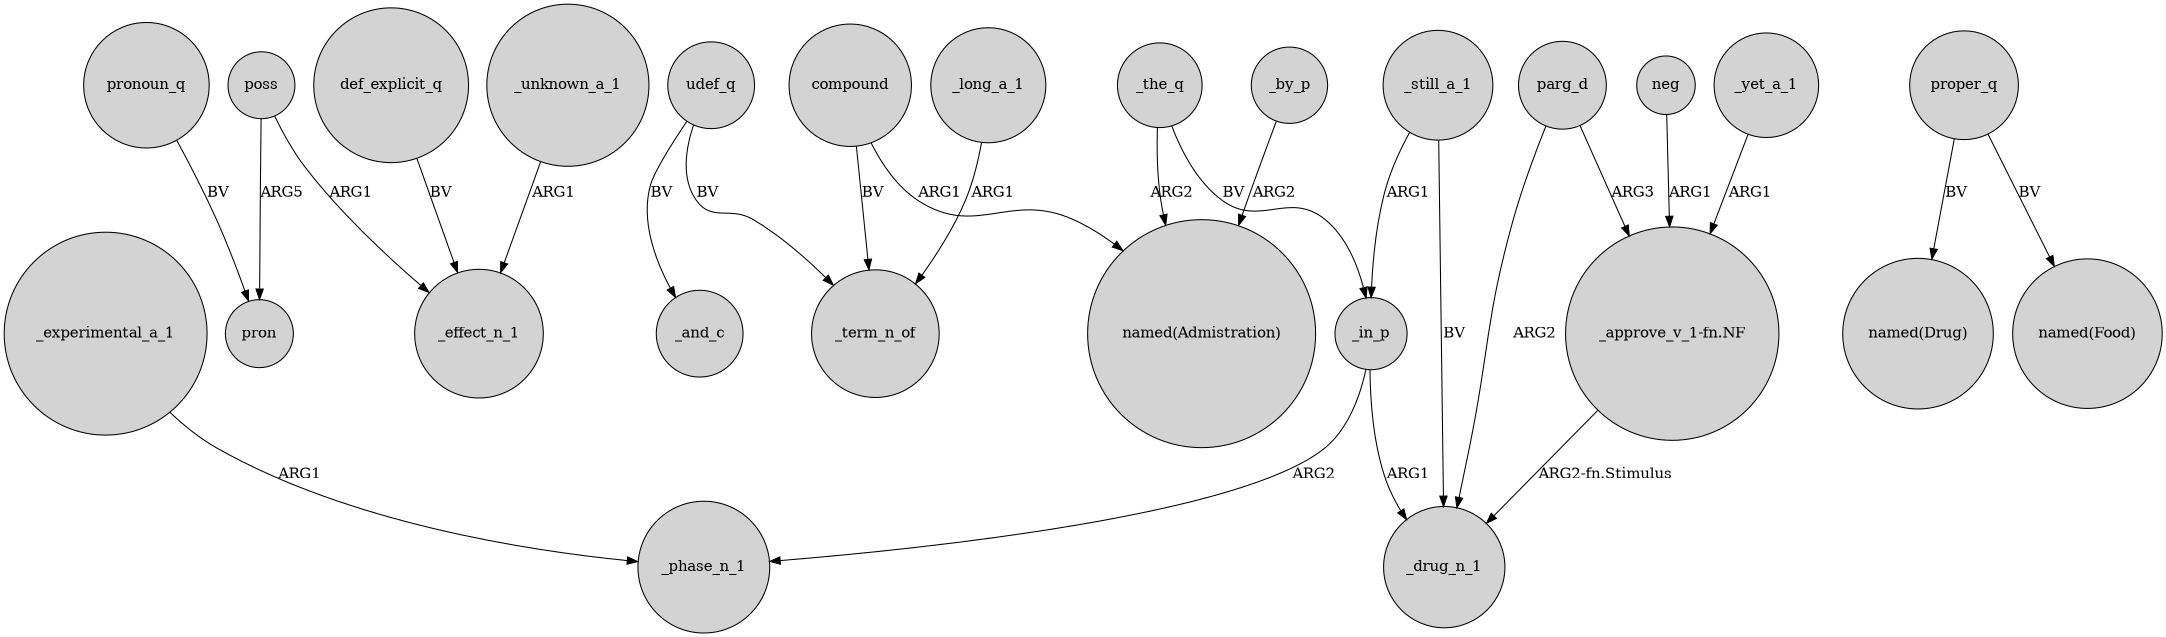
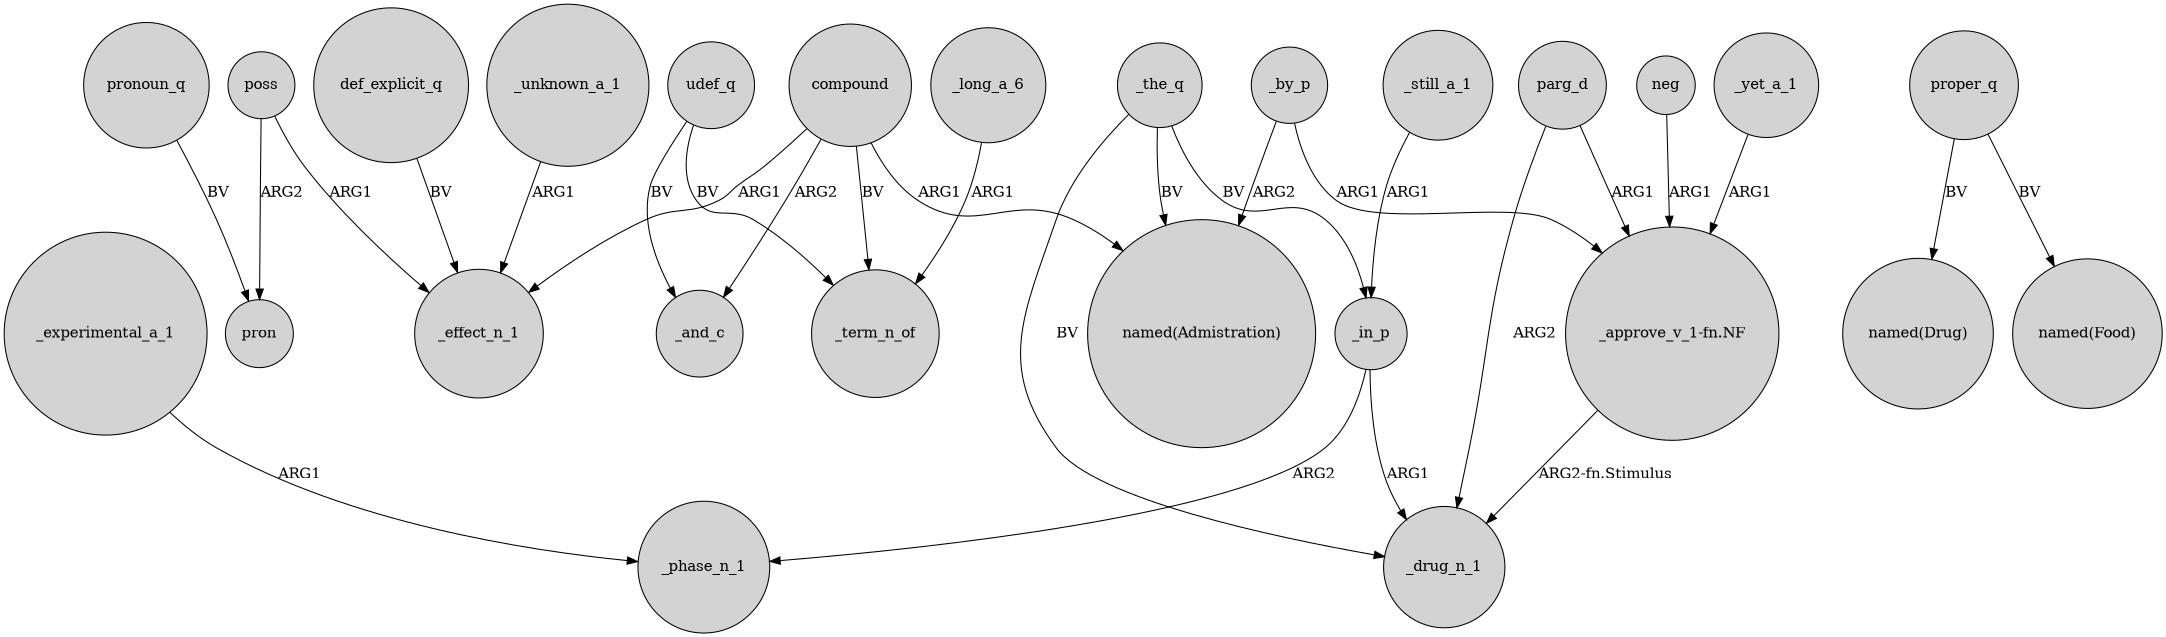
node "_long_a_1": label "_long_a_1" -> "_long_a_6"
edge "poss" -> "pron": label "ARG5" -> "ARG2"
edge "_the_q" -> "named(Admistration)": label "ARG2" -> "BV"
edge "parg_d" -> "_approve_v_1-fn.NF": label "ARG3" -> "ARG1"
edge "compound" -> "_effect_n_1": added, label "ARG1"
edge "_by_p" -> "_approve_v_1-fn.NF": added, label "ARG1"
edge "compound" -> "_and_c": added, label "ARG2"
edge "_still_a_1" -> "_drug_n_1": now "_the_q" -> "_drug_n_1"
